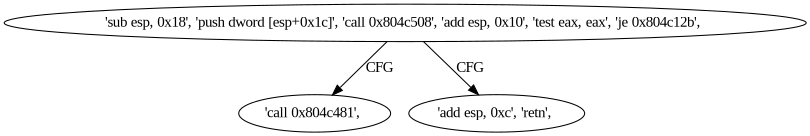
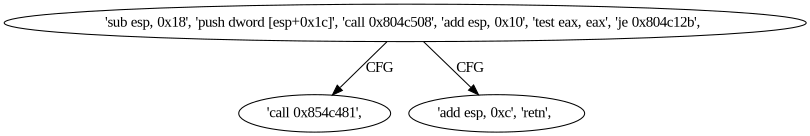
node "'call 0x804c481',": label "'call 0x804c481'," -> "'call 0x854c481',"
